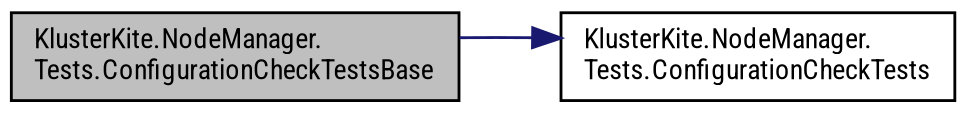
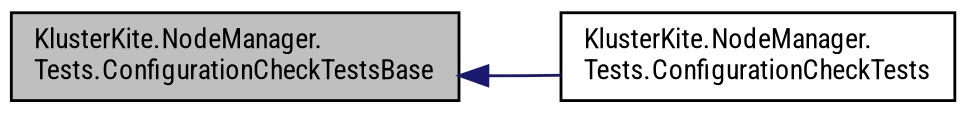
edge "KlusterKite.NodeManager. Tests.ConfigurationCheckTestsBase" -> "KlusterKite.NodeManager. Tests.ConfigurationCheckTests": reversed
